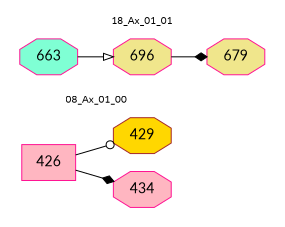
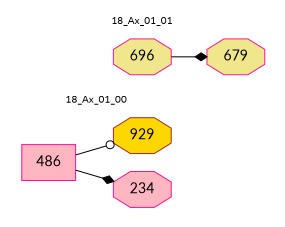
node "663": removed
cluster "08_Ax_01_00": label "08_Ax_01_00" -> "18_Ax_01_00"
node "429": label "429" -> "929"
node "426": label "426" -> "486"
node "434": label "434" -> "234"
